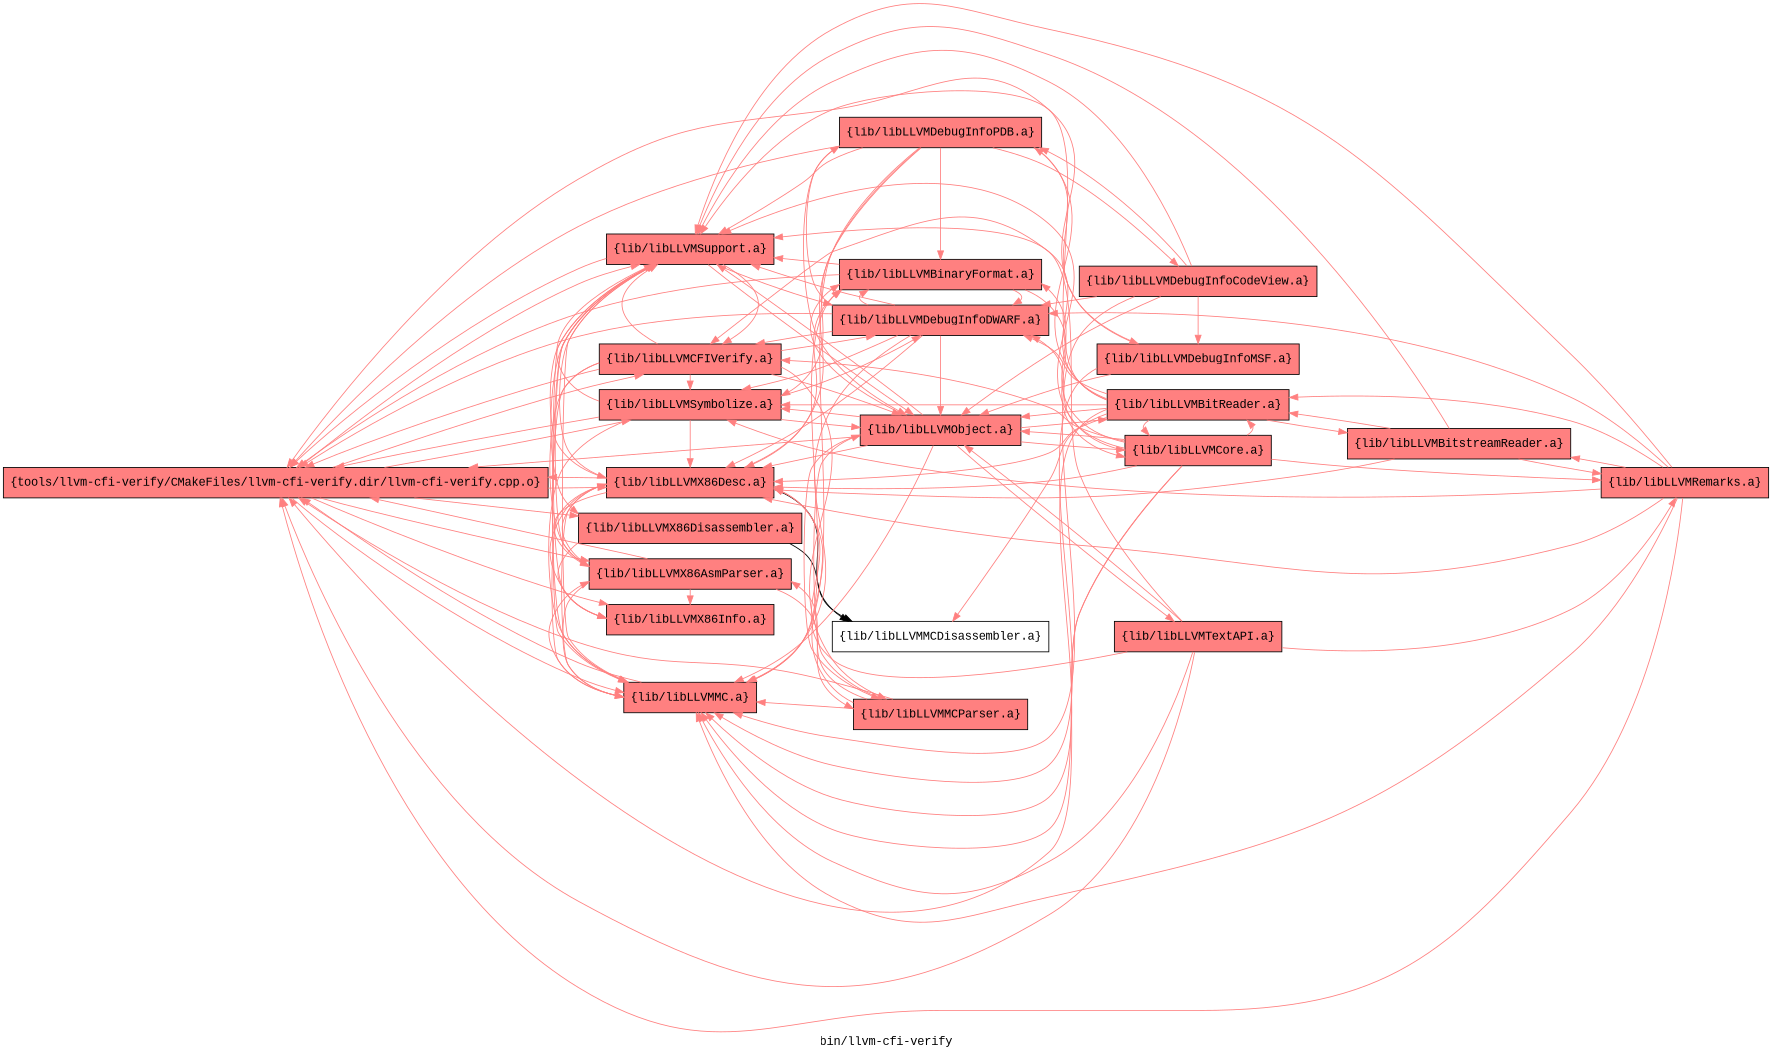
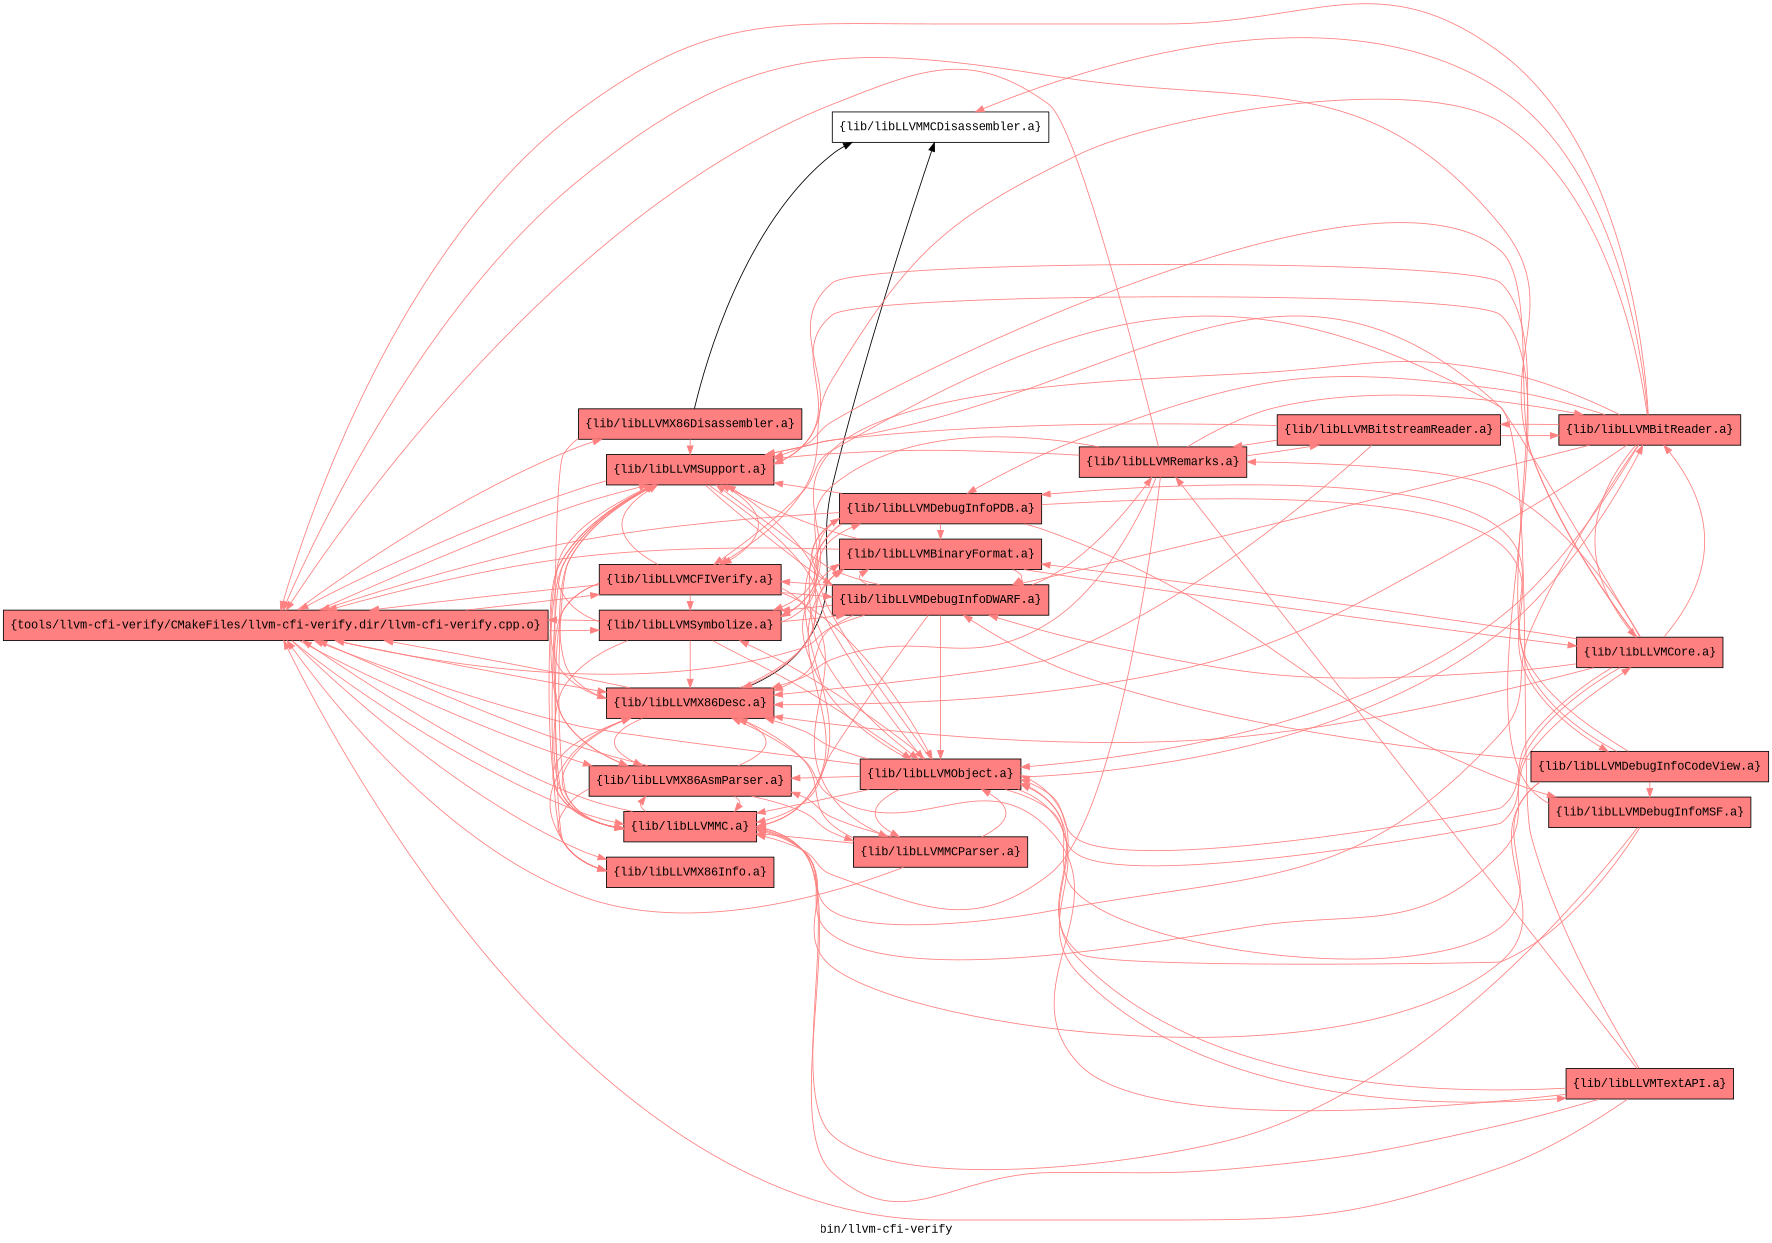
edge "{lib/libLLVMRemarks.a}" -> "{lib/libLLVMDebugInfoDWARF.a}": reversed
edge "{lib/libLLVMSupport.a}" -> "{lib/libLLVMX86Disassembler.a}": reversed
edge "{lib/libLLVMSymbolize.a}" -> "{lib/libLLVMDebugInfoPDB.a}": added
edge "{lib/libLLVMObject.a}" -> "{lib/libLLVMX86AsmParser.a}": added
